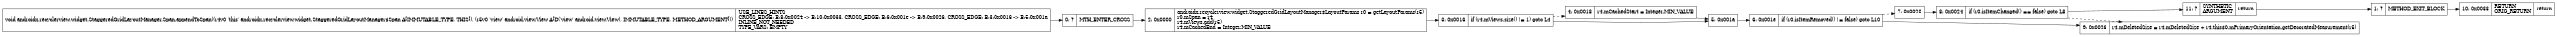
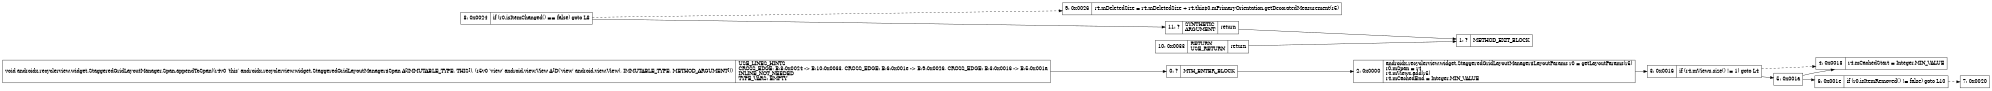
edge "1: ?" -> "10: 0x0033": reversed
edge "7: 0x0020" -> "8: 0x0024": removed
node "10: 0x0033": text "ORIG_RETURN" -> "USE_RETURN"
edge "4: 0x0018" -> "5: 0x001a": reversed
node "0: ?": text "MTH_ENTER_CROSS" -> "MTH_ENTER_BLOCK"
edge "6: 0x001e" -> "9: 0x0026": removed
